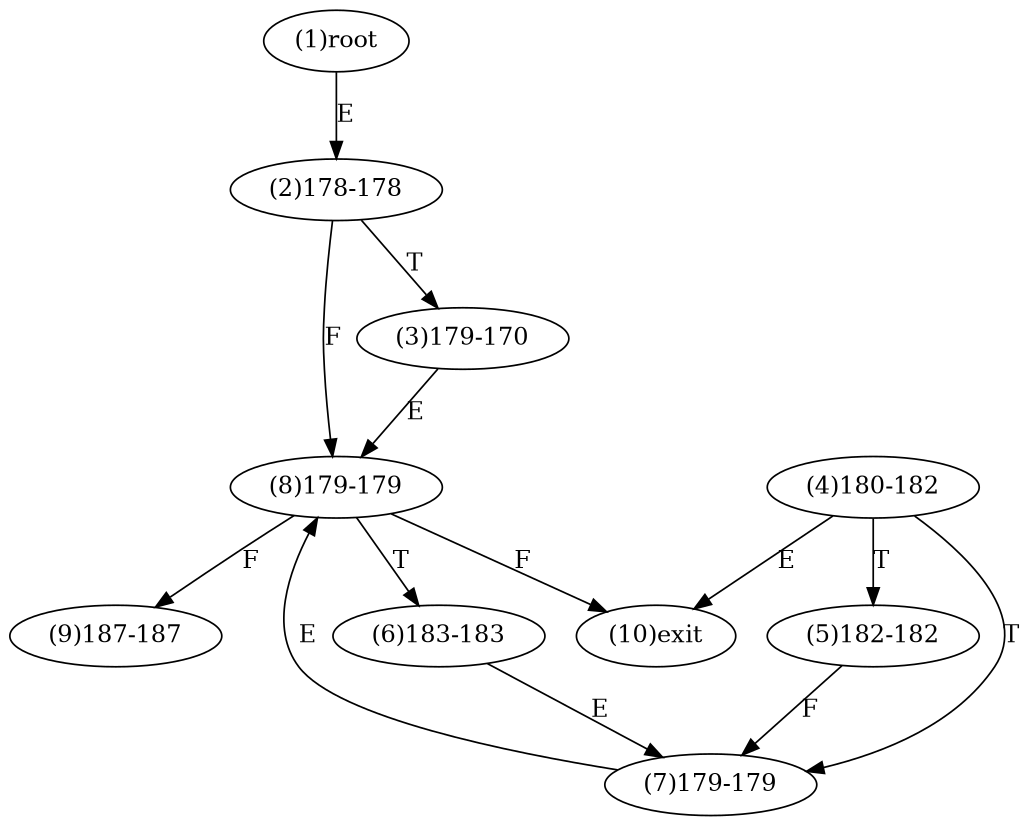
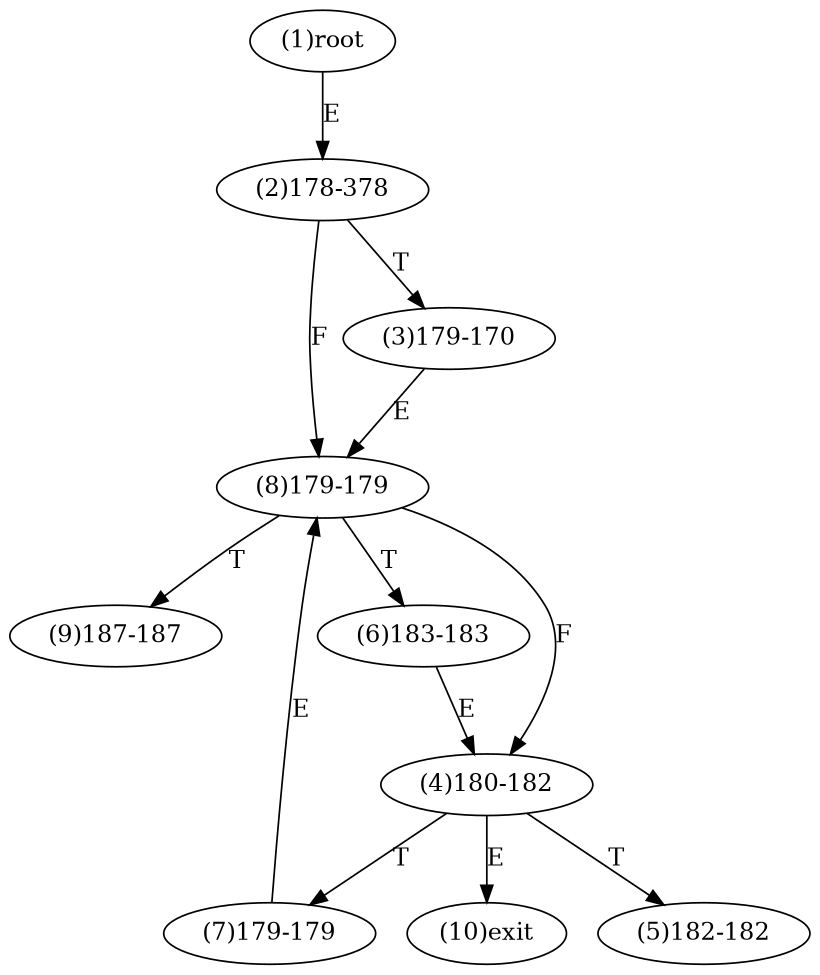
node "(2)178-178": label "(2)178-178" -> "(2)178-378"
edge "(8)179-179" -> "(10)exit": now "(8)179-179" -> "(4)180-182"
edge "(8)179-179" -> "(9)187-187": label "F" -> "T"
edge "(5)182-182" -> "(7)179-179": removed, label "F"
edge "(6)183-183" -> "(7)179-179": now "(6)183-183" -> "(4)180-182"
